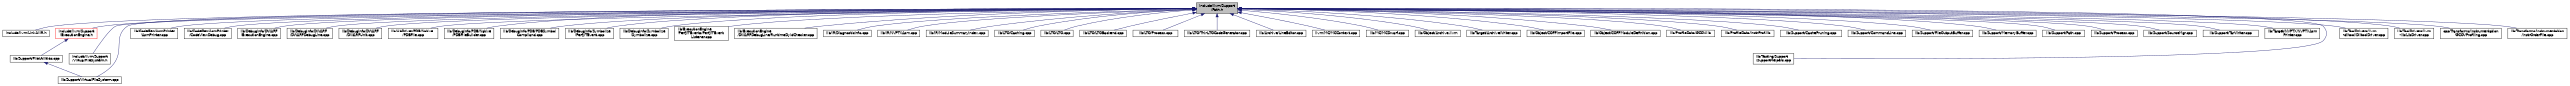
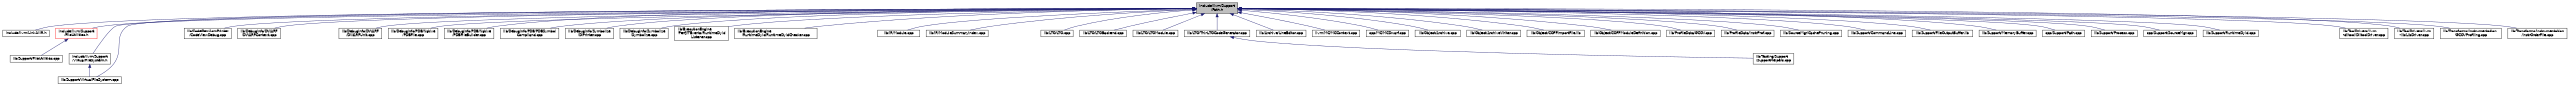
node "include/llvm/Support /ExecutionEngine.h": label "include/llvm/Support /ExecutionEngine.h" -> "include/llvm/Support /FileUtilities.h"
node "lib/CodeGen/AsmPrinter /AsmPrinter.cpp": removed
node "lib/DebugInfo/DWARF /ExecutionEngine.cpp": label "lib/DebugInfo/DWARF /ExecutionEngine.cpp" -> "lib/DebugInfo/DWARF /DWARFContext.cpp"
node "lib/DebugInfo/DWARF /DWARFDebugLine.cpp": removed
node "lib/LibDriver/PDB/Native /PDBFile.cpp": label "lib/LibDriver/PDB/Native /PDBFile.cpp" -> "lib/DebugInfo/PDB/Native /PDBFile.cpp"
node "lib/DebugInfo/Symbolize /PerfJITEvent.cpp": label "lib/DebugInfo/Symbolize /PerfJITEvent.cpp" -> "lib/DebugInfo/Symbolize /DIPrinter.cpp"
node "lib/ExecutionEngine /PerfJITEvents/PerfJITEvent Listener.cpp": label "lib/ExecutionEngine /PerfJITEvents/PerfJITEvent Listener.cpp" -> "lib/ExecutionEngine /PerfJITEvents/RuntimeDyld Listener.cpp"
node "lib/ExecutionEngine /DWARFDebugLine/RuntimeDyldChecker.cpp": label "lib/ExecutionEngine /DWARFDebugLine/RuntimeDyldChecker.cpp" -> "lib/ExecutionEngine /RuntimeDyld/RuntimeDyldChecker.cpp"
node "lib/IR/DiagnosticInfo.cpp": removed
node "lib/IR/NVPTXAsm.cpp": label "lib/IR/NVPTXAsm.cpp" -> "lib/IR/Module.cpp"
node "lib/LTO/Caching.cpp": removed
node "lib/LTO/Process.cpp": label "lib/LTO/Process.cpp" -> "lib/LTO/LTOModule.cpp"
node "lib/MC/MCDwarf.cpp": label "lib/MC/MCDwarf.cpp" -> "cpp/MC/MCDwarf.cpp"
node "lib/Object/Archive.llvm": label "lib/Object/Archive.llvm" -> "lib/Object/Archive.cpp"
node "lib/Target/ArchiveWriter.cpp": label "lib/Target/ArchiveWriter.cpp" -> "lib/Object/ArchiveWriter.cpp"
node "lib/Object/COFFImportFile.cpp": label "lib/Object/COFFImportFile.cpp" -> "lib/Object/COFFImportFile.lib"
node "lib/ProfileData/GCOV.lib": label "lib/ProfileData/GCOV.lib" -> "lib/ProfileData/GCOV.cpp"
node "lib/ProfileData/InstrProf.lib": label "lib/ProfileData/InstrProf.lib" -> "lib/ProfileData/InstrProf.cpp"
node "lib/Support/CachePruning.cpp": label "lib/Support/CachePruning.cpp" -> "lib/SourceMgr/CachePruning.cpp"
node "lib/Support/FileOutputBuffer.cpp": label "lib/Support/FileOutputBuffer.cpp" -> "lib/Support/FileOutputBuffer.lib"
node "lib/Support/Path.cpp": label "lib/Support/Path.cpp" -> "cpp/Support/Path.cpp"
node "lib/Support/SourceMgr.cpp": label "lib/Support/SourceMgr.cpp" -> "cpp/Support/SourceMgr.cpp"
node "lib/Support/TarWriter.cpp": label "lib/Support/TarWriter.cpp" -> "lib/Support/RuntimeDyld.cpp"
node "lib/Target/NVPTX/NVPTXAsm Printer.cpp": removed
node "cpp/Transforms/Instrumentation /GCOVProfiling.cpp": label "cpp/Transforms/Instrumentation /GCOVProfiling.cpp" -> "lib/Transforms/Instrumentation /GCOVProfiling.cpp"
edge "lib/Testing/Support /SupportHelpers.cpp" -> "include/llvm/Support /Path.h": now "lib/Testing/Support /SupportHelpers.cpp" -> "lib/LTO/ThinLTOCodeGenerator.cpp"
edge "lib/Support/VirtualFileSystem.cpp" -> "lib/Support/FileUtilities.cpp": now "lib/Support/VirtualFileSystem.cpp" -> "include/llvm/Support /VirtualFileSystem.h"
